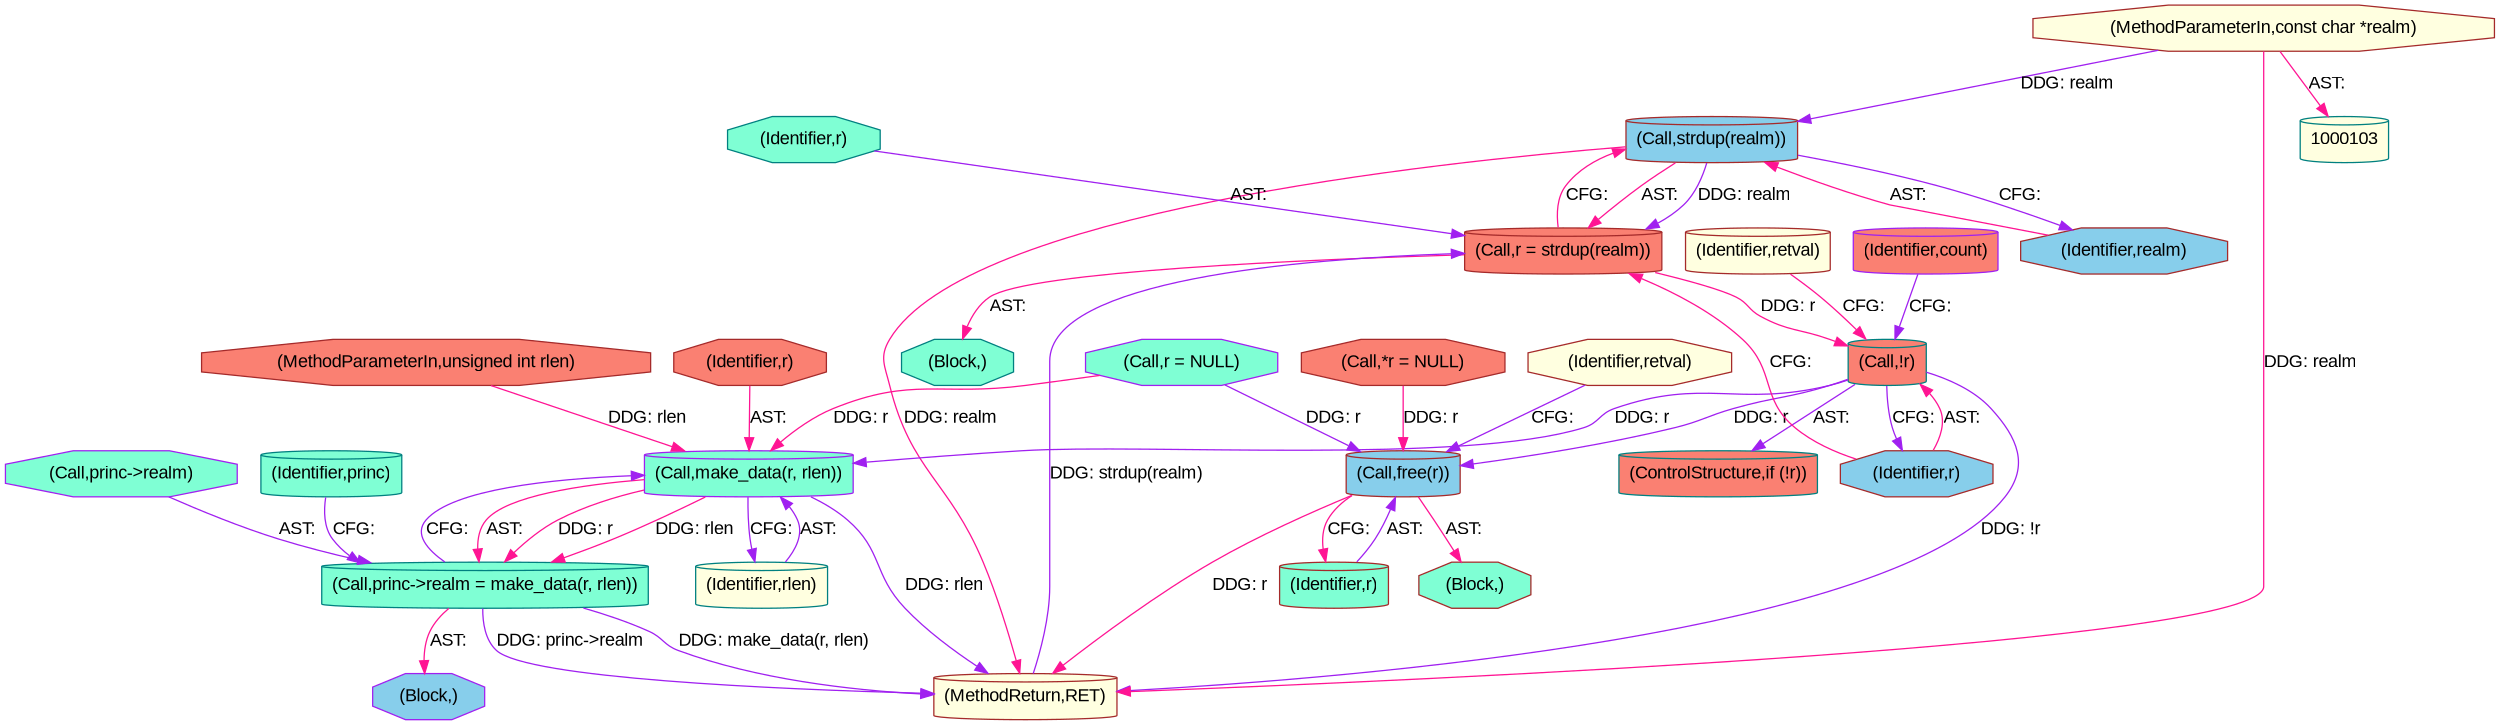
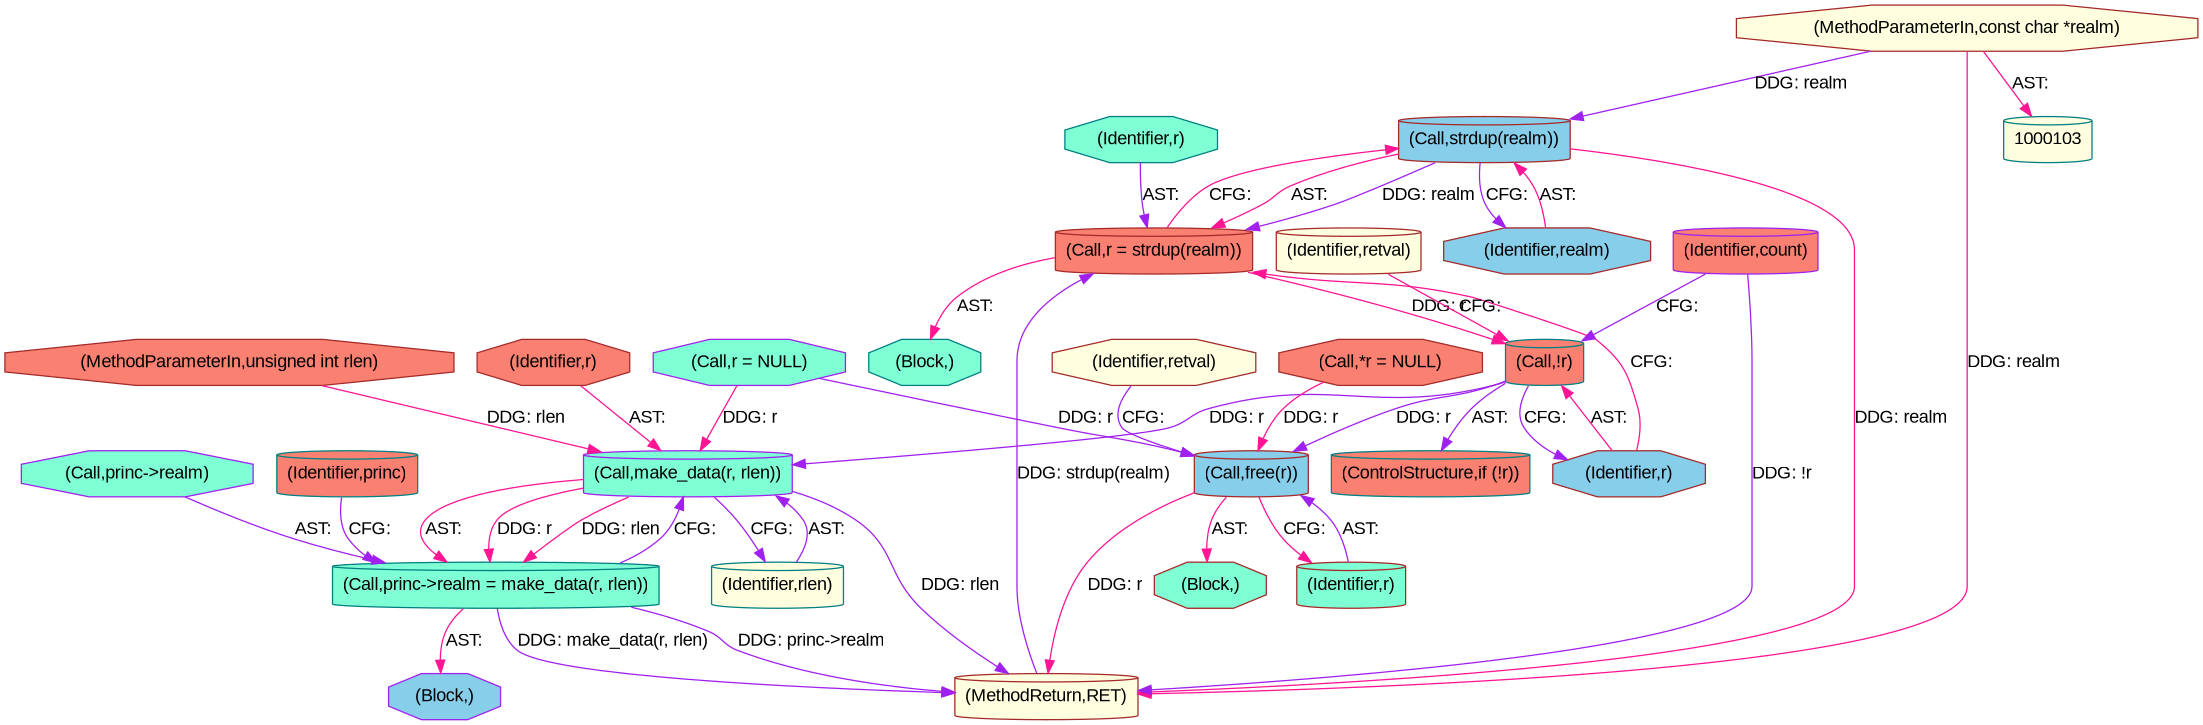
node "(Identifier,princ)": fillcolor aquamarine -> salmon
edge "(Call,!r)" -> "(MethodReturn,RET)": now "(Identifier,count)" -> "(MethodReturn,RET)"
